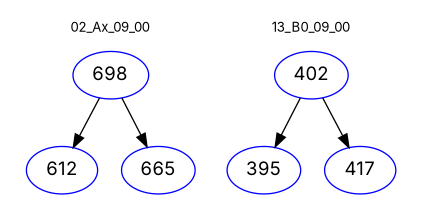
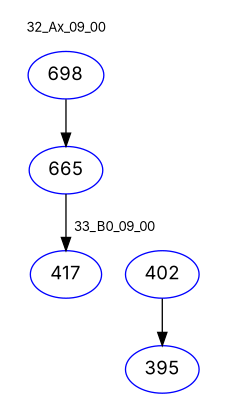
cluster "02_Ax_09_00": label "02_Ax_09_00" -> "32_Ax_09_00"
cluster "13_B0_09_00": label "13_B0_09_00" -> "33_B0_09_00"
edge "402" -> "417": now "665" -> "417"
node "612": removed
